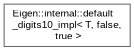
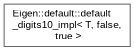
node "Eigen::internal::default _digits10_impl< T, false, true >": label "Eigen::internal::default _digits10_impl< T, false, true >" -> "Eigen::default::default _digits10_impl< T, false, true >"
